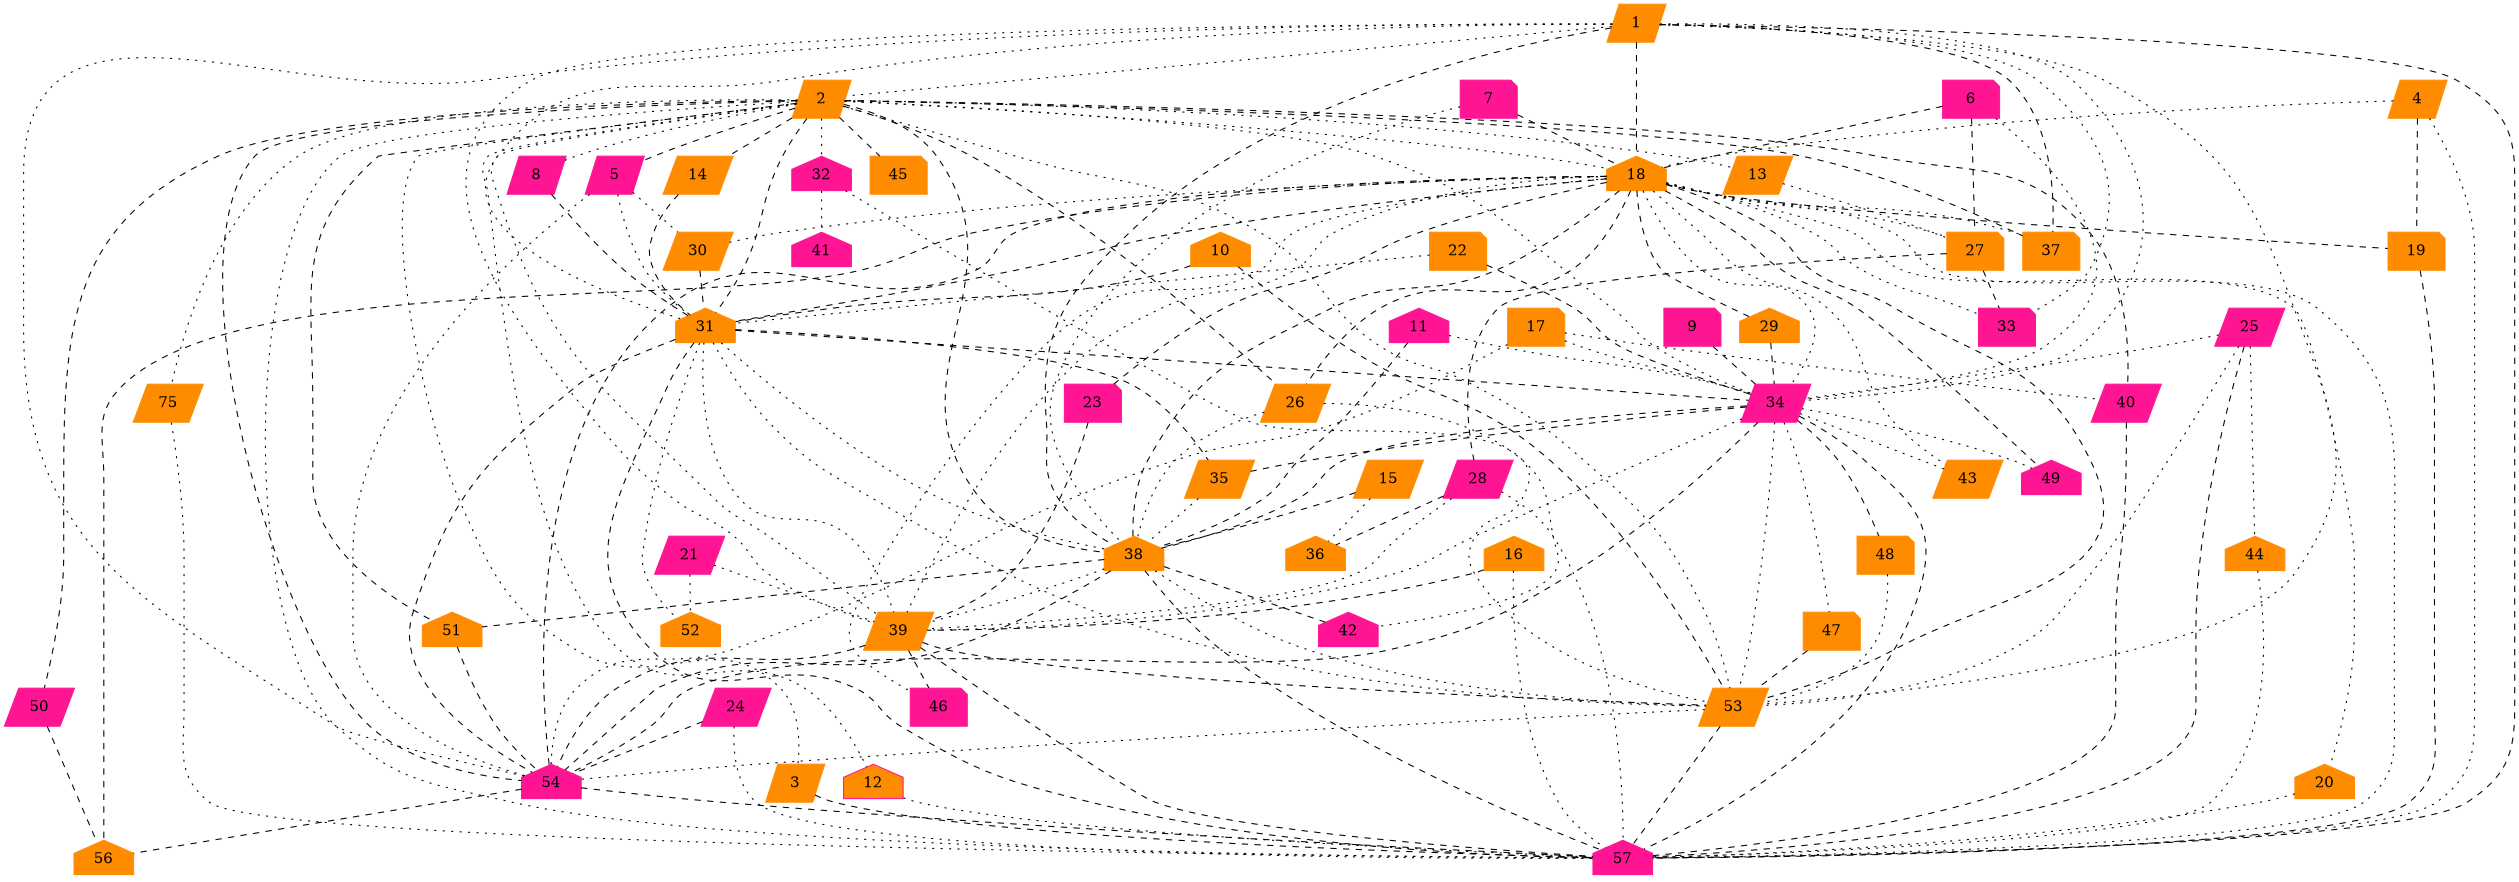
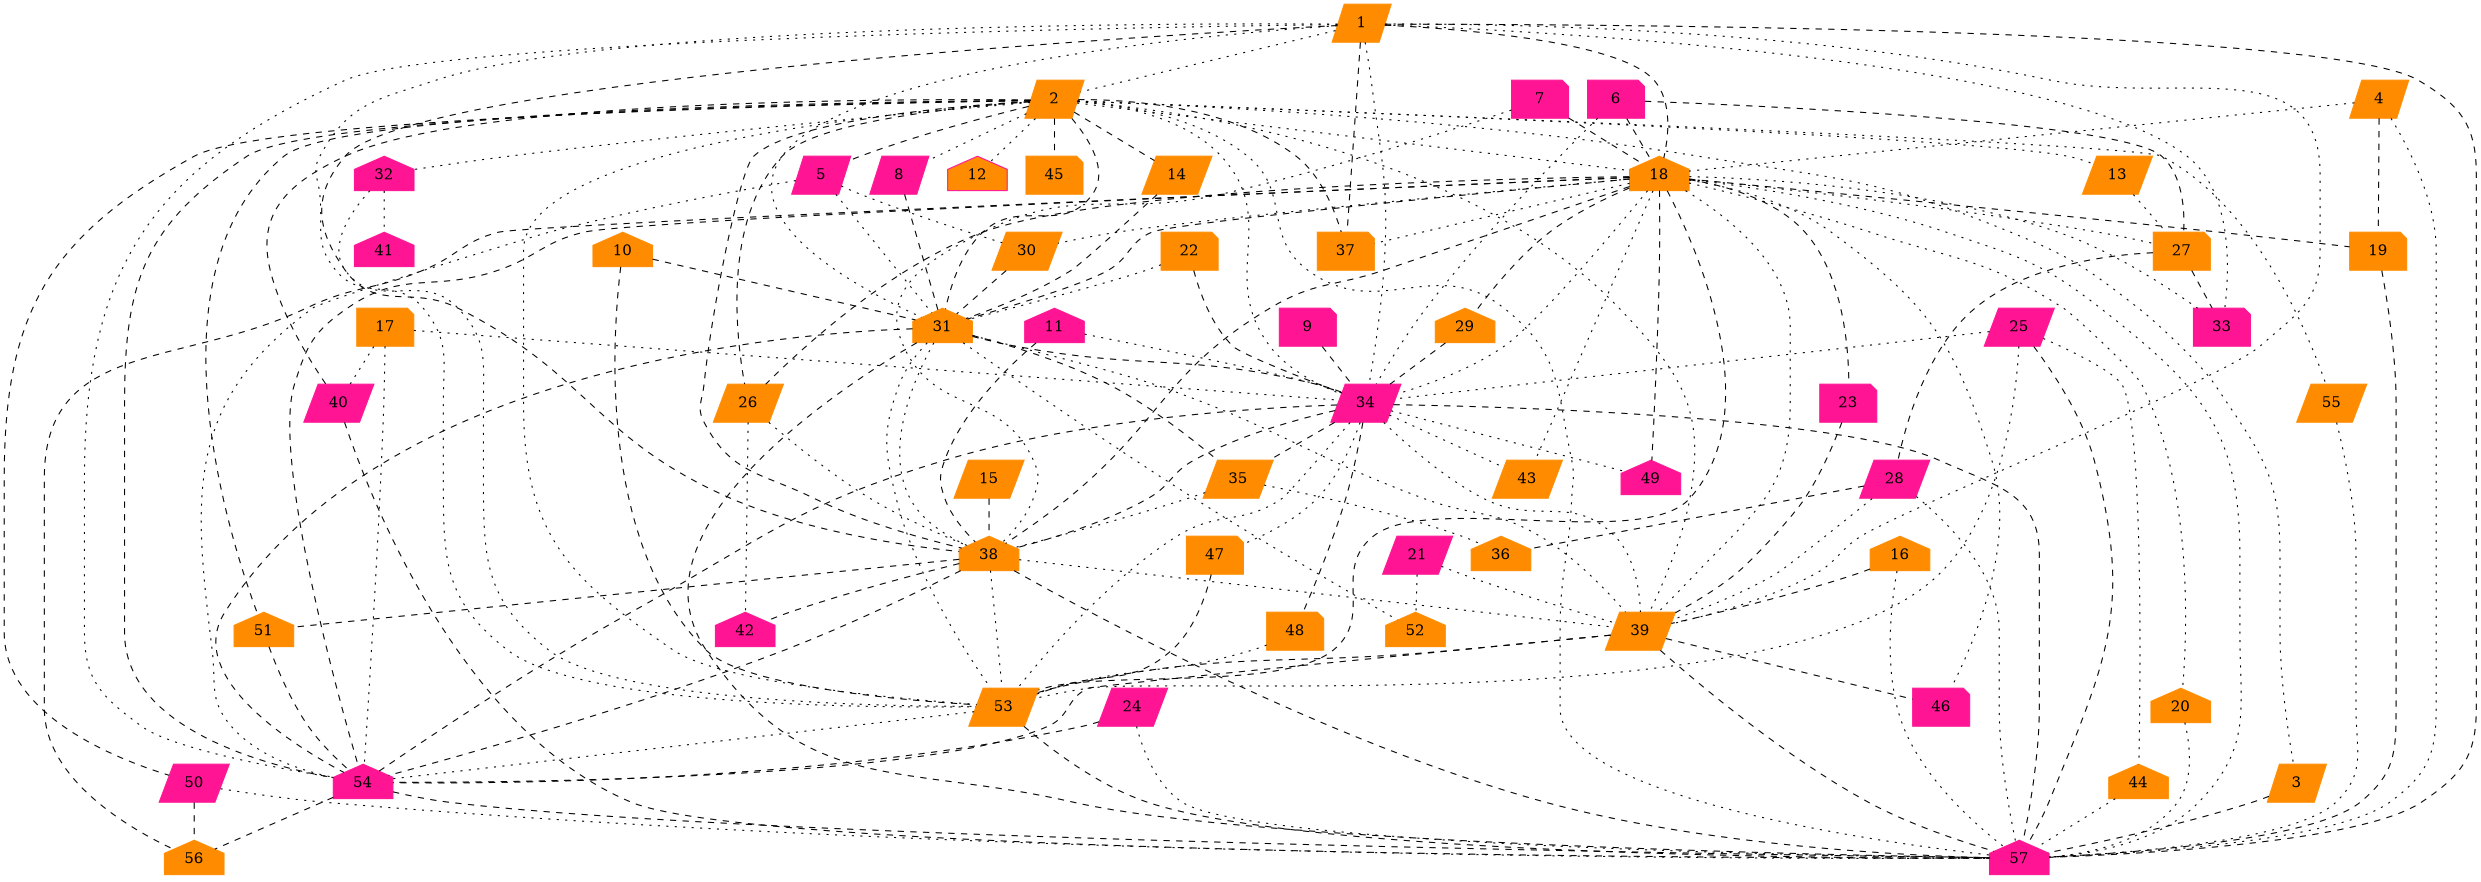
node "75": label "75" -> "55"
edge "15" -- "36": now "35" -- "36"
edge "12" -- "57": now "50" -- "57"
